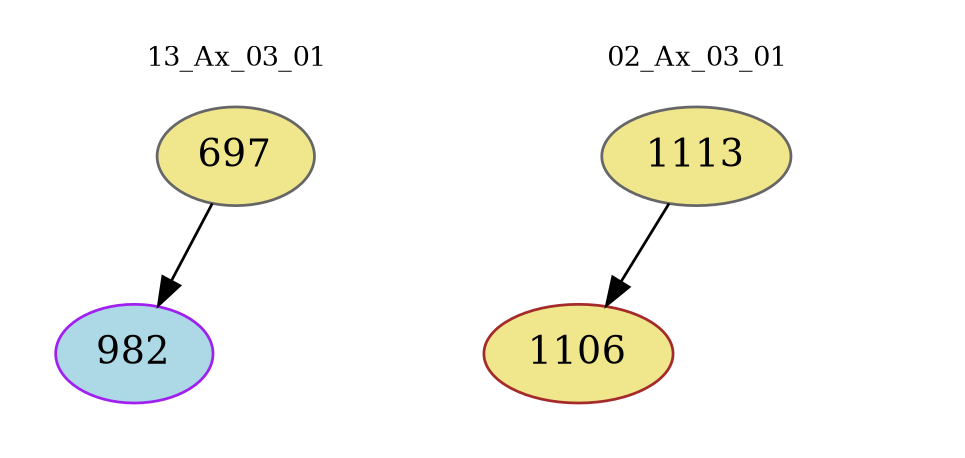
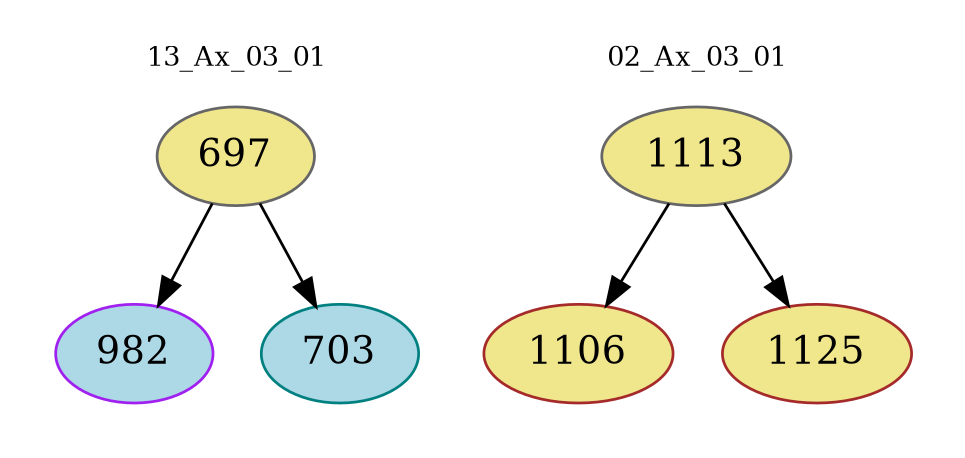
node "703": added
node "1125": added
